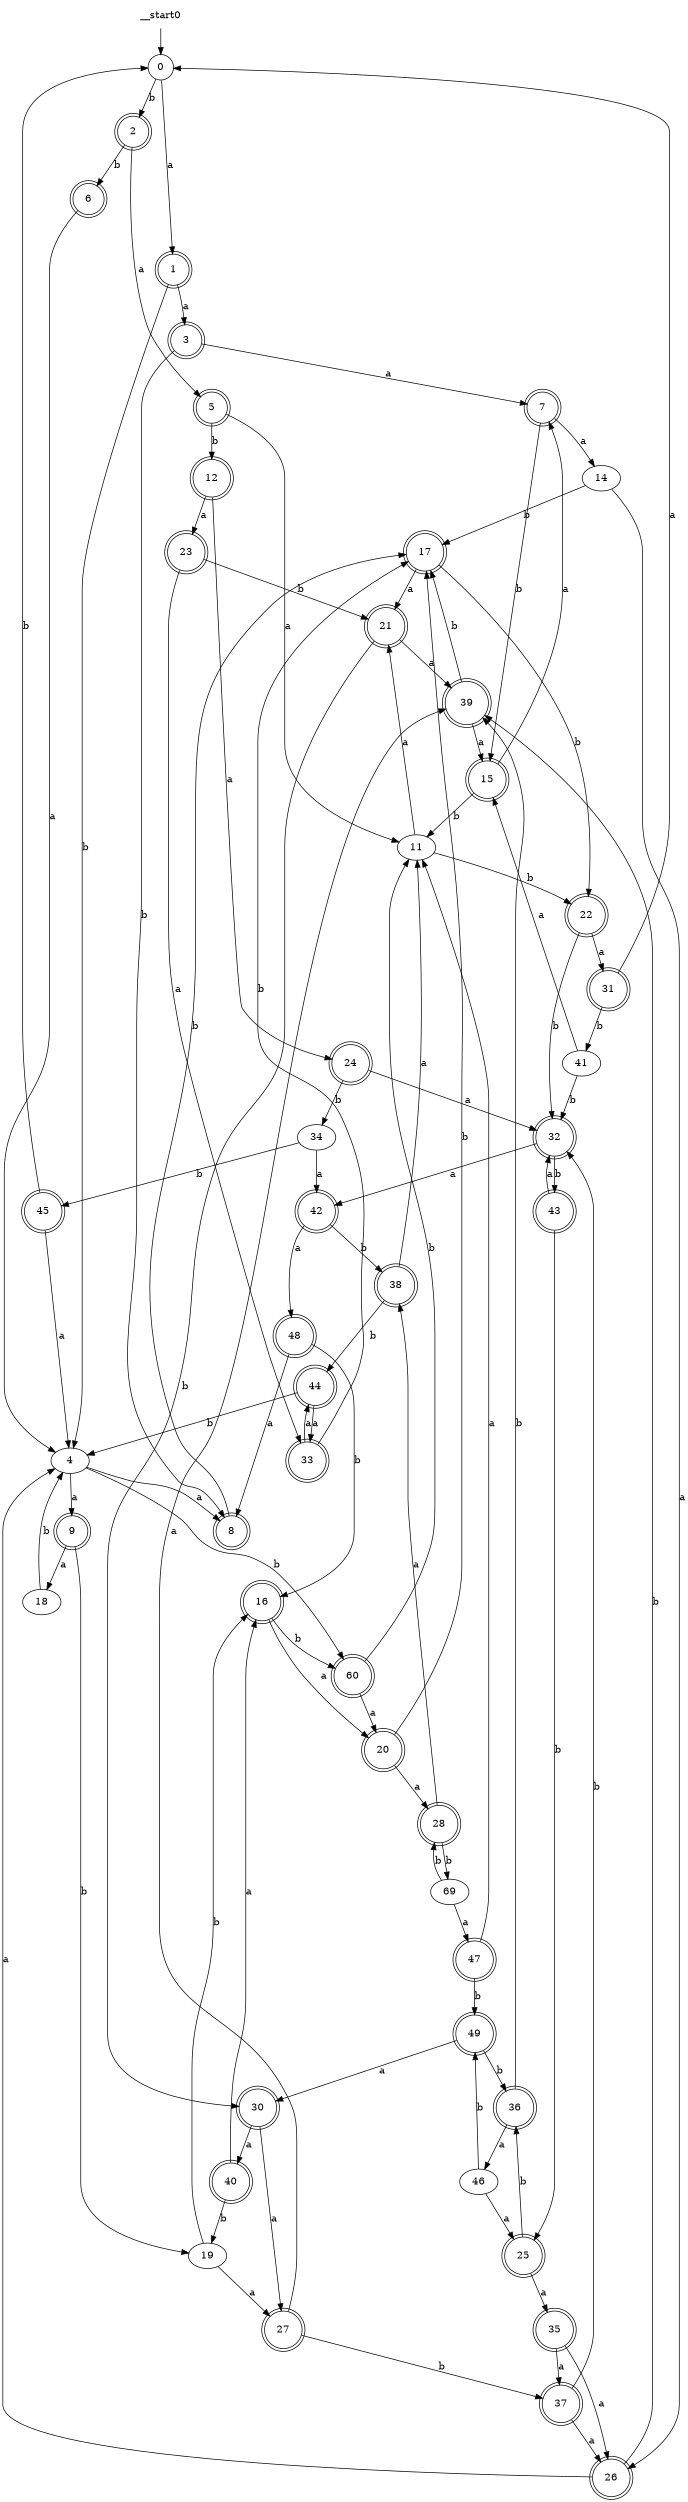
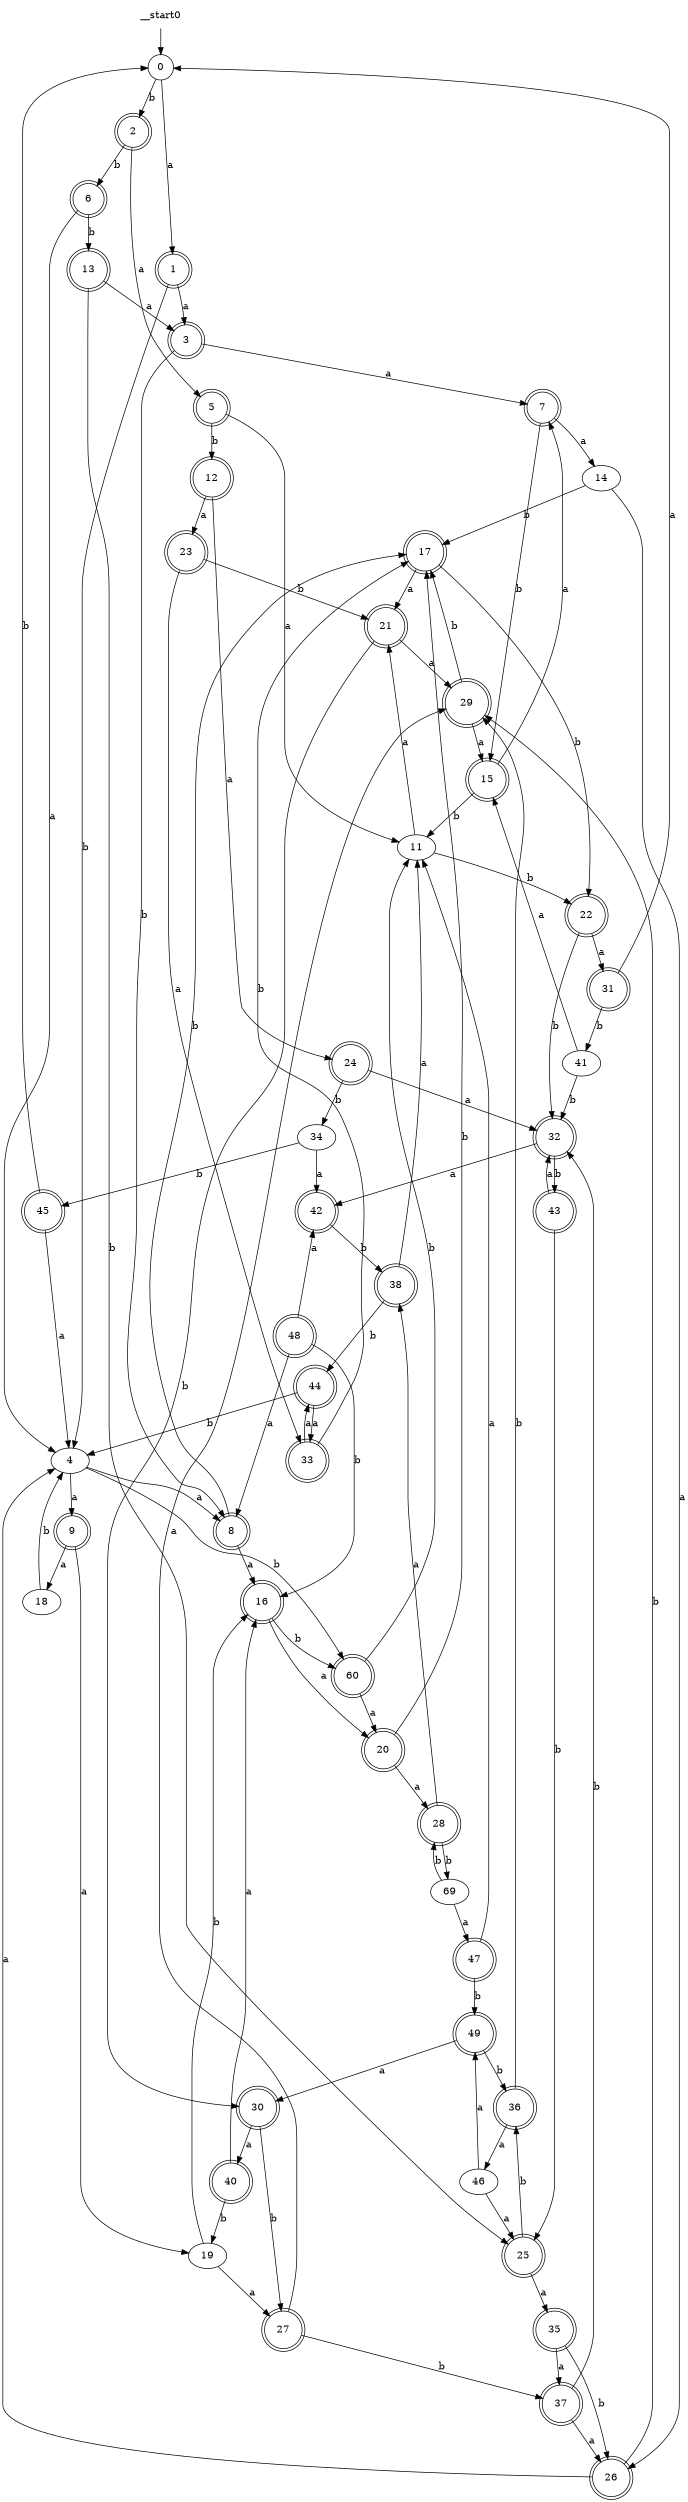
node "13": added
node "39": label "39" -> "29"
edge "42" -> "48": reversed
edge "8" -> "16": added, label "a"
edge "9" -> "19": label "b" -> "a"
edge "46" -> "49": label "b" -> "a"
edge "30" -> "27": label "a" -> "b"
edge "35" -> "26": label "a" -> "b"
